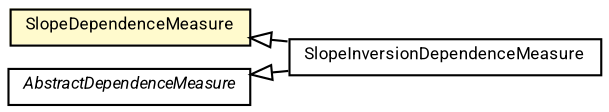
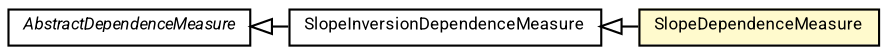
edge "SlopeInversionDependenceMeasure" -> "SlopeDependenceMeasure": reversed
